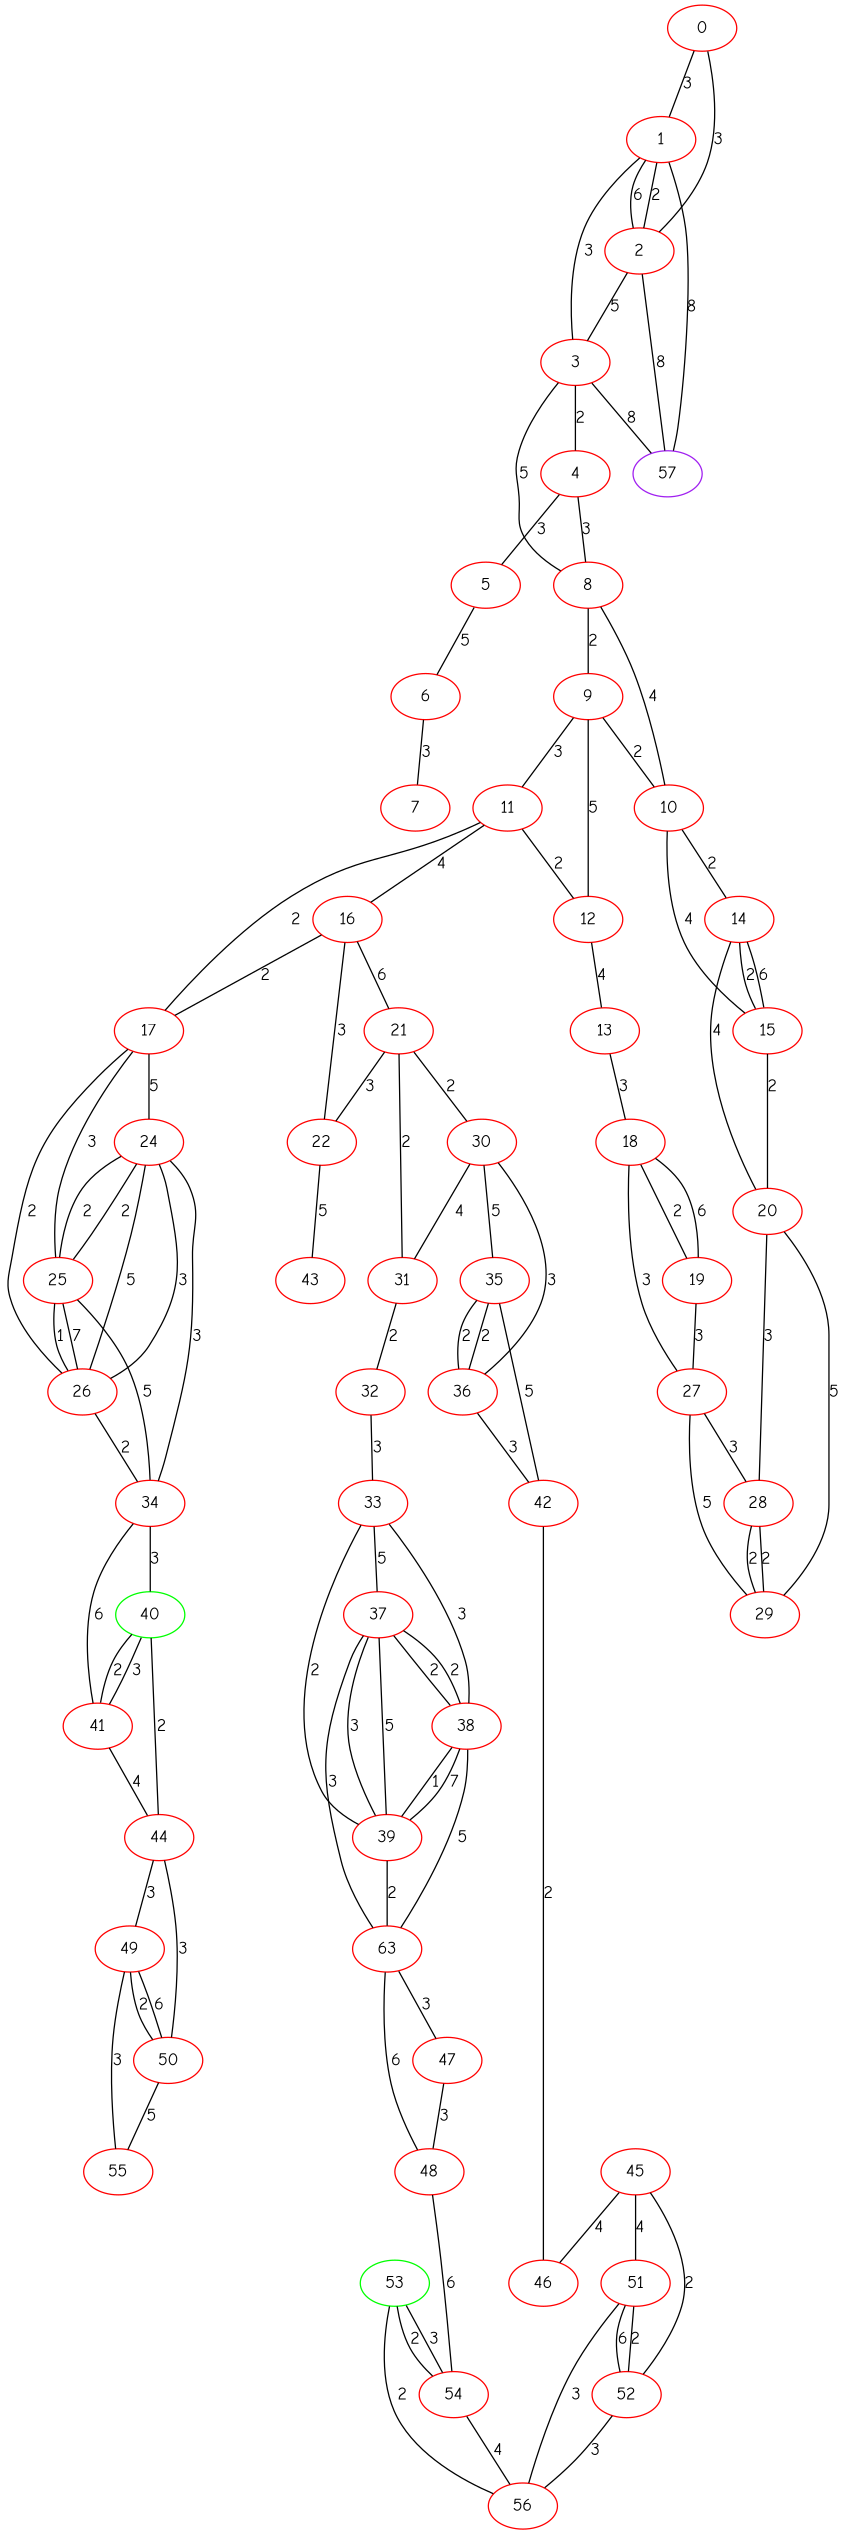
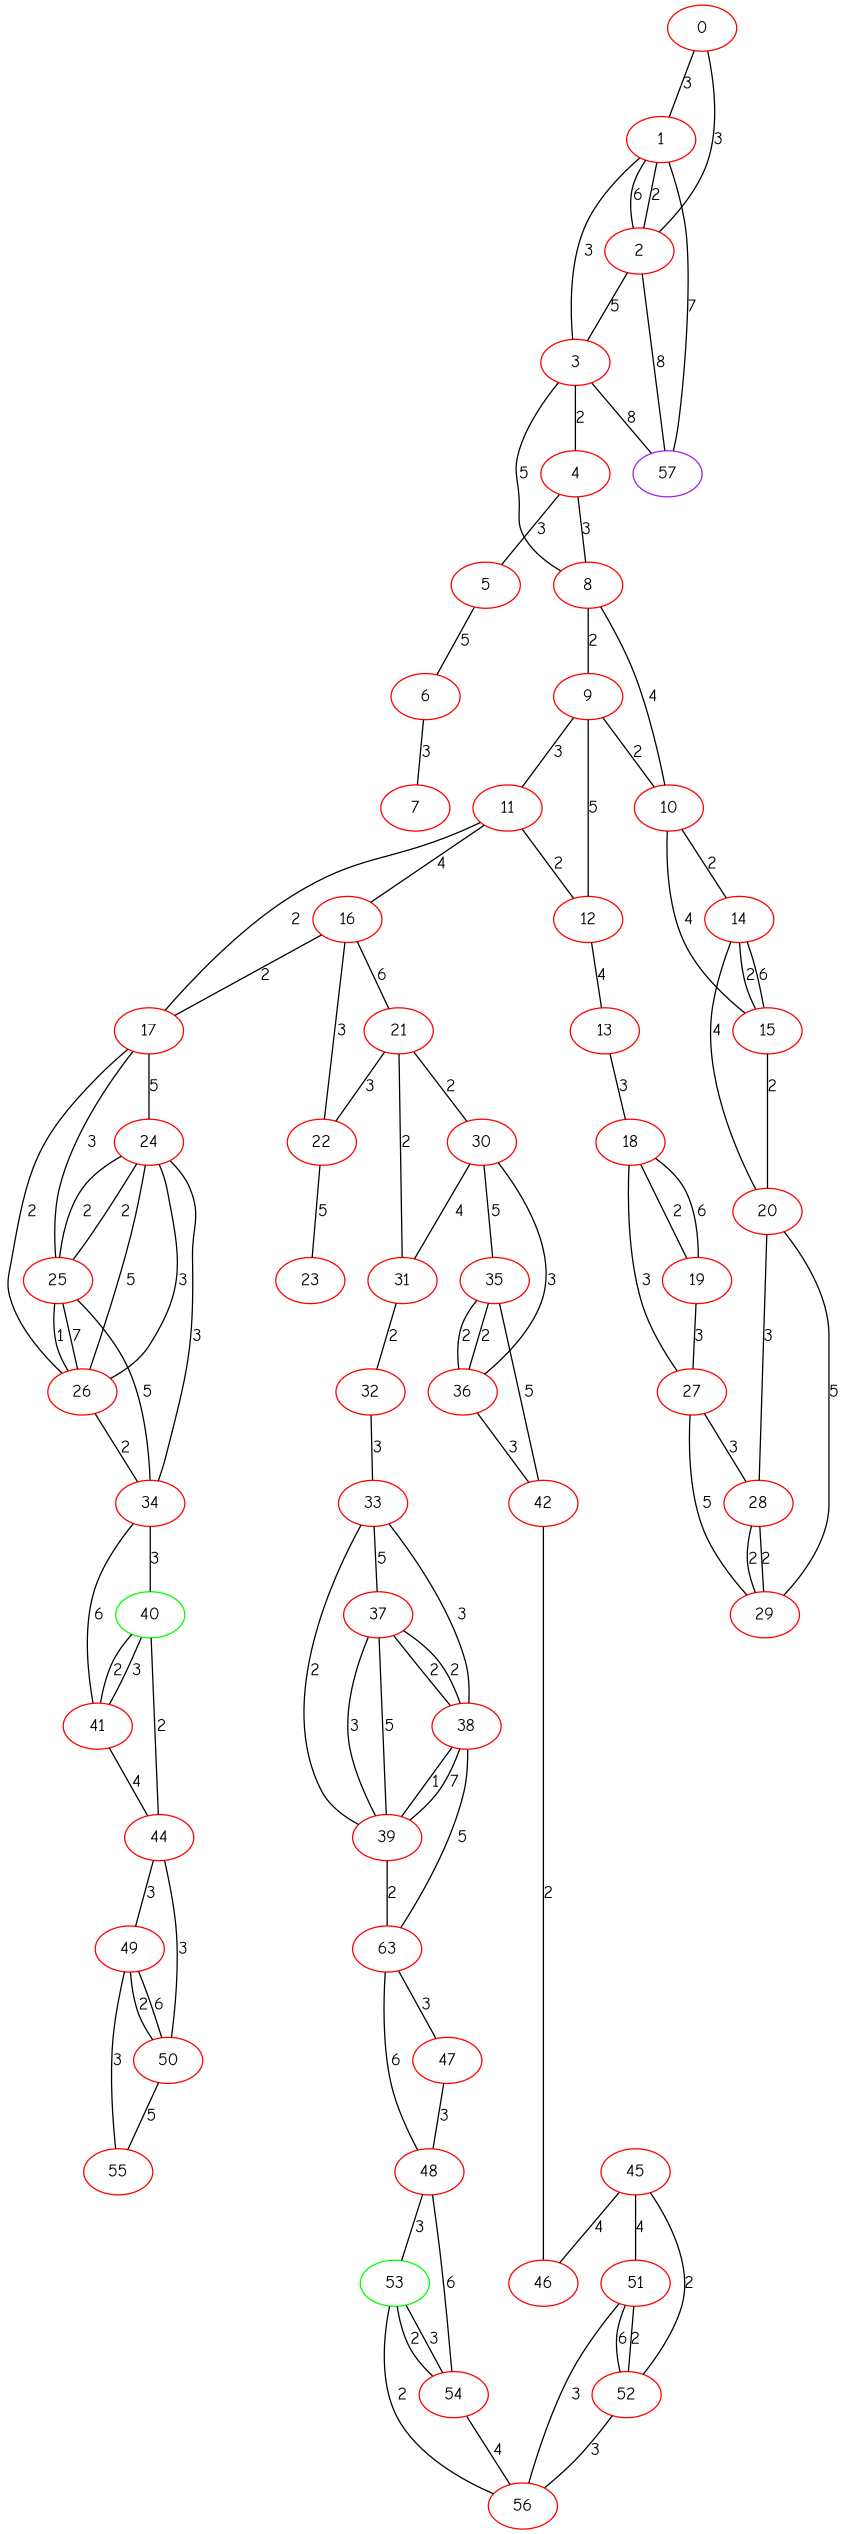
edge "1" -- "57": label "8" -> "7"
node "43": label "43" -> "23"
edge "37" -- "63": removed, label "3"
edge "48" -- "53": added, label "3"
